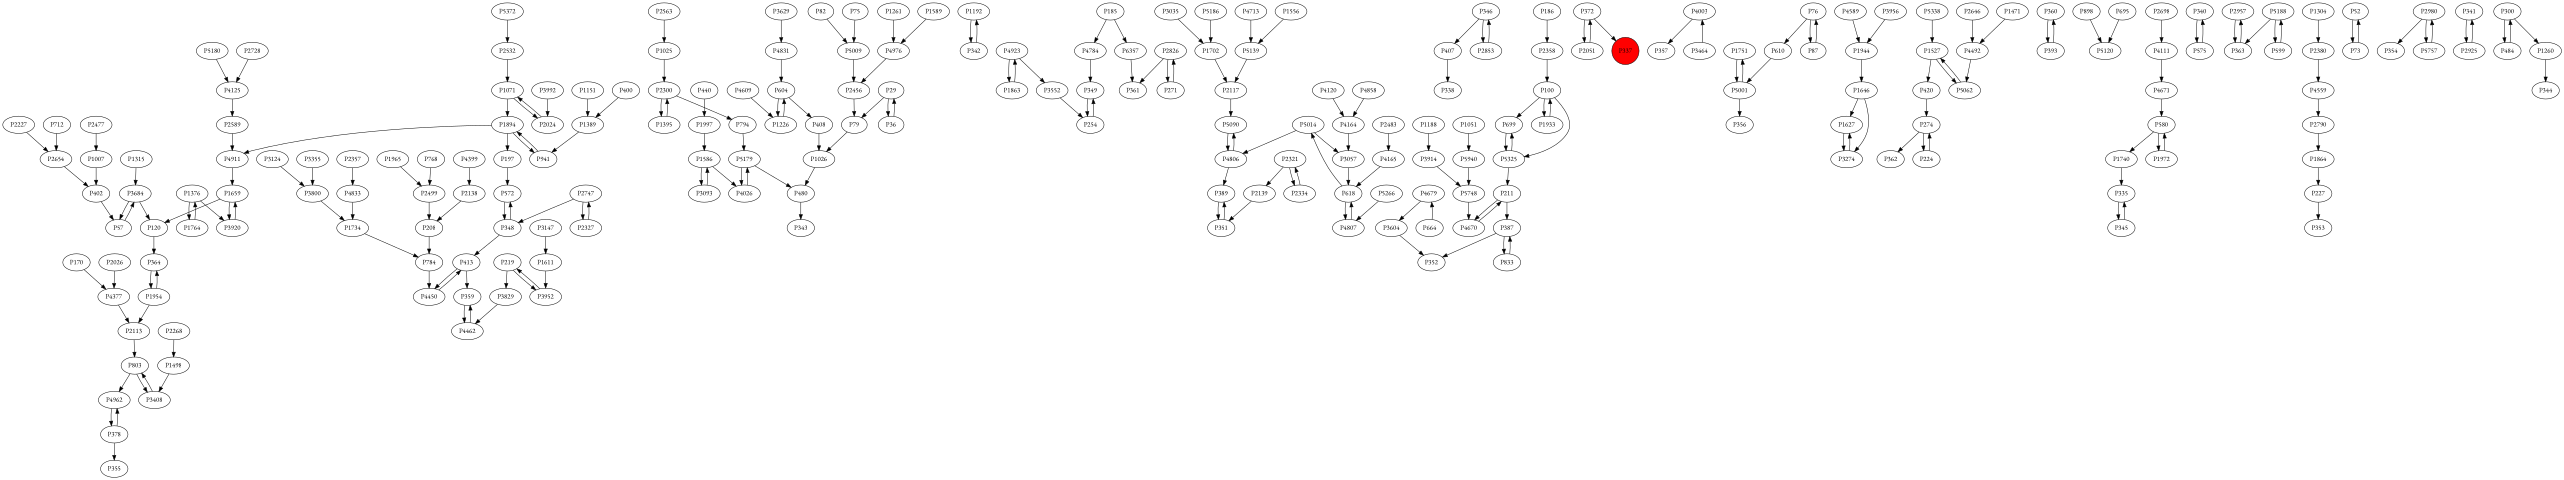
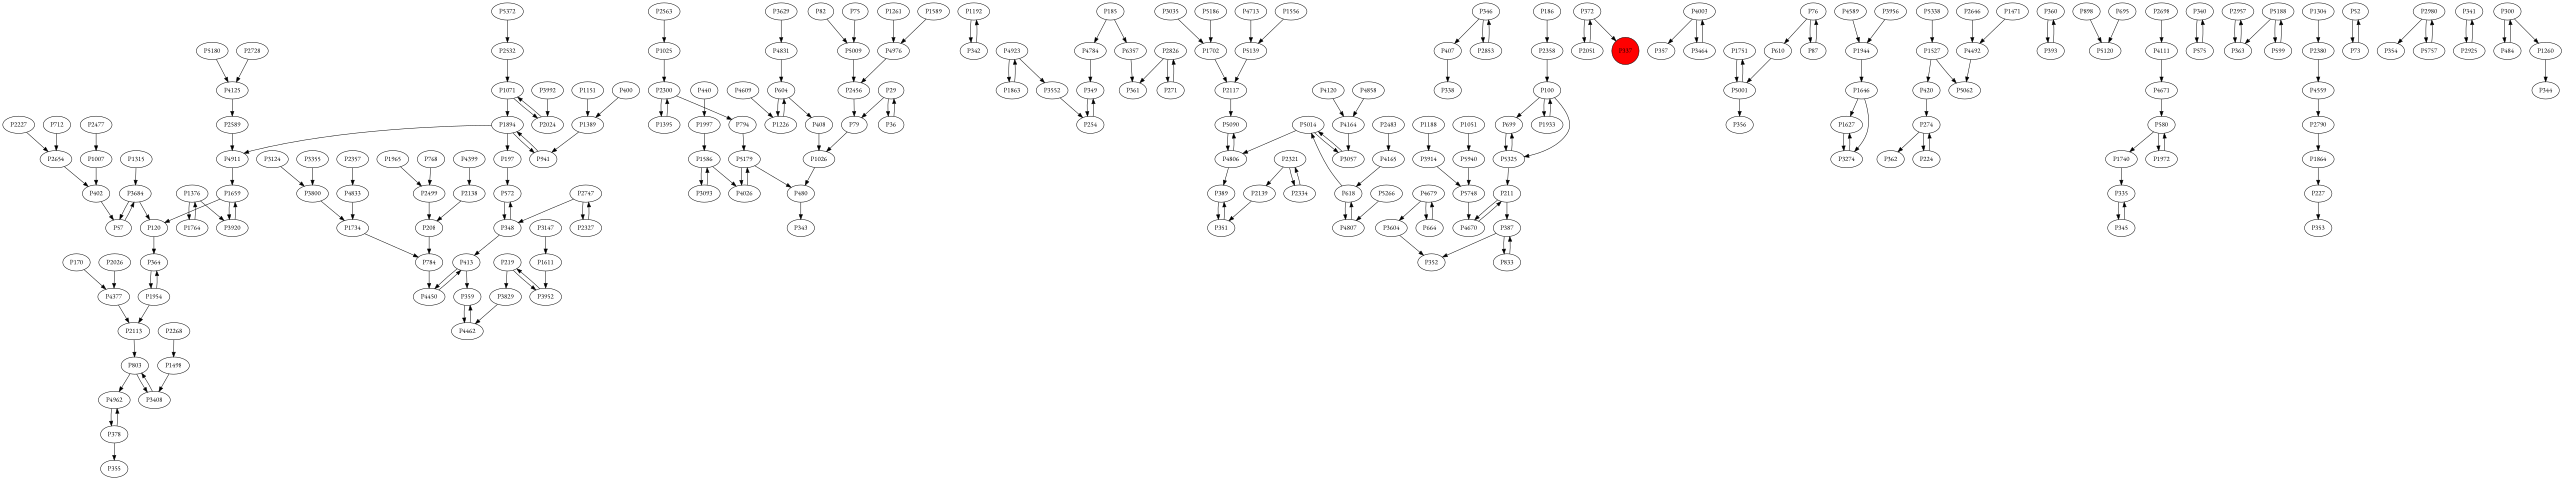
edge "P4003" -> "P3464": added
edge "P5062" -> "P1527": removed
edge "P3057" -> "P618": now "P3057" -> "P5014"
edge "P4679" -> "P664": added
